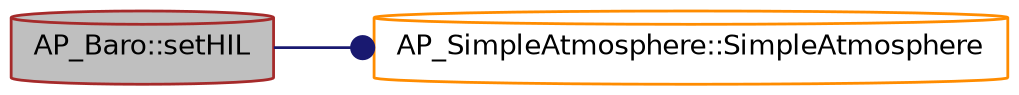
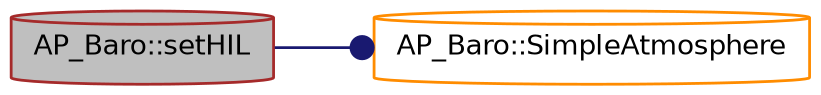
node "AP_SimpleAtmosphere::SimpleAtmosphere": label "AP_SimpleAtmosphere::SimpleAtmosphere" -> "AP_Baro::SimpleAtmosphere"
